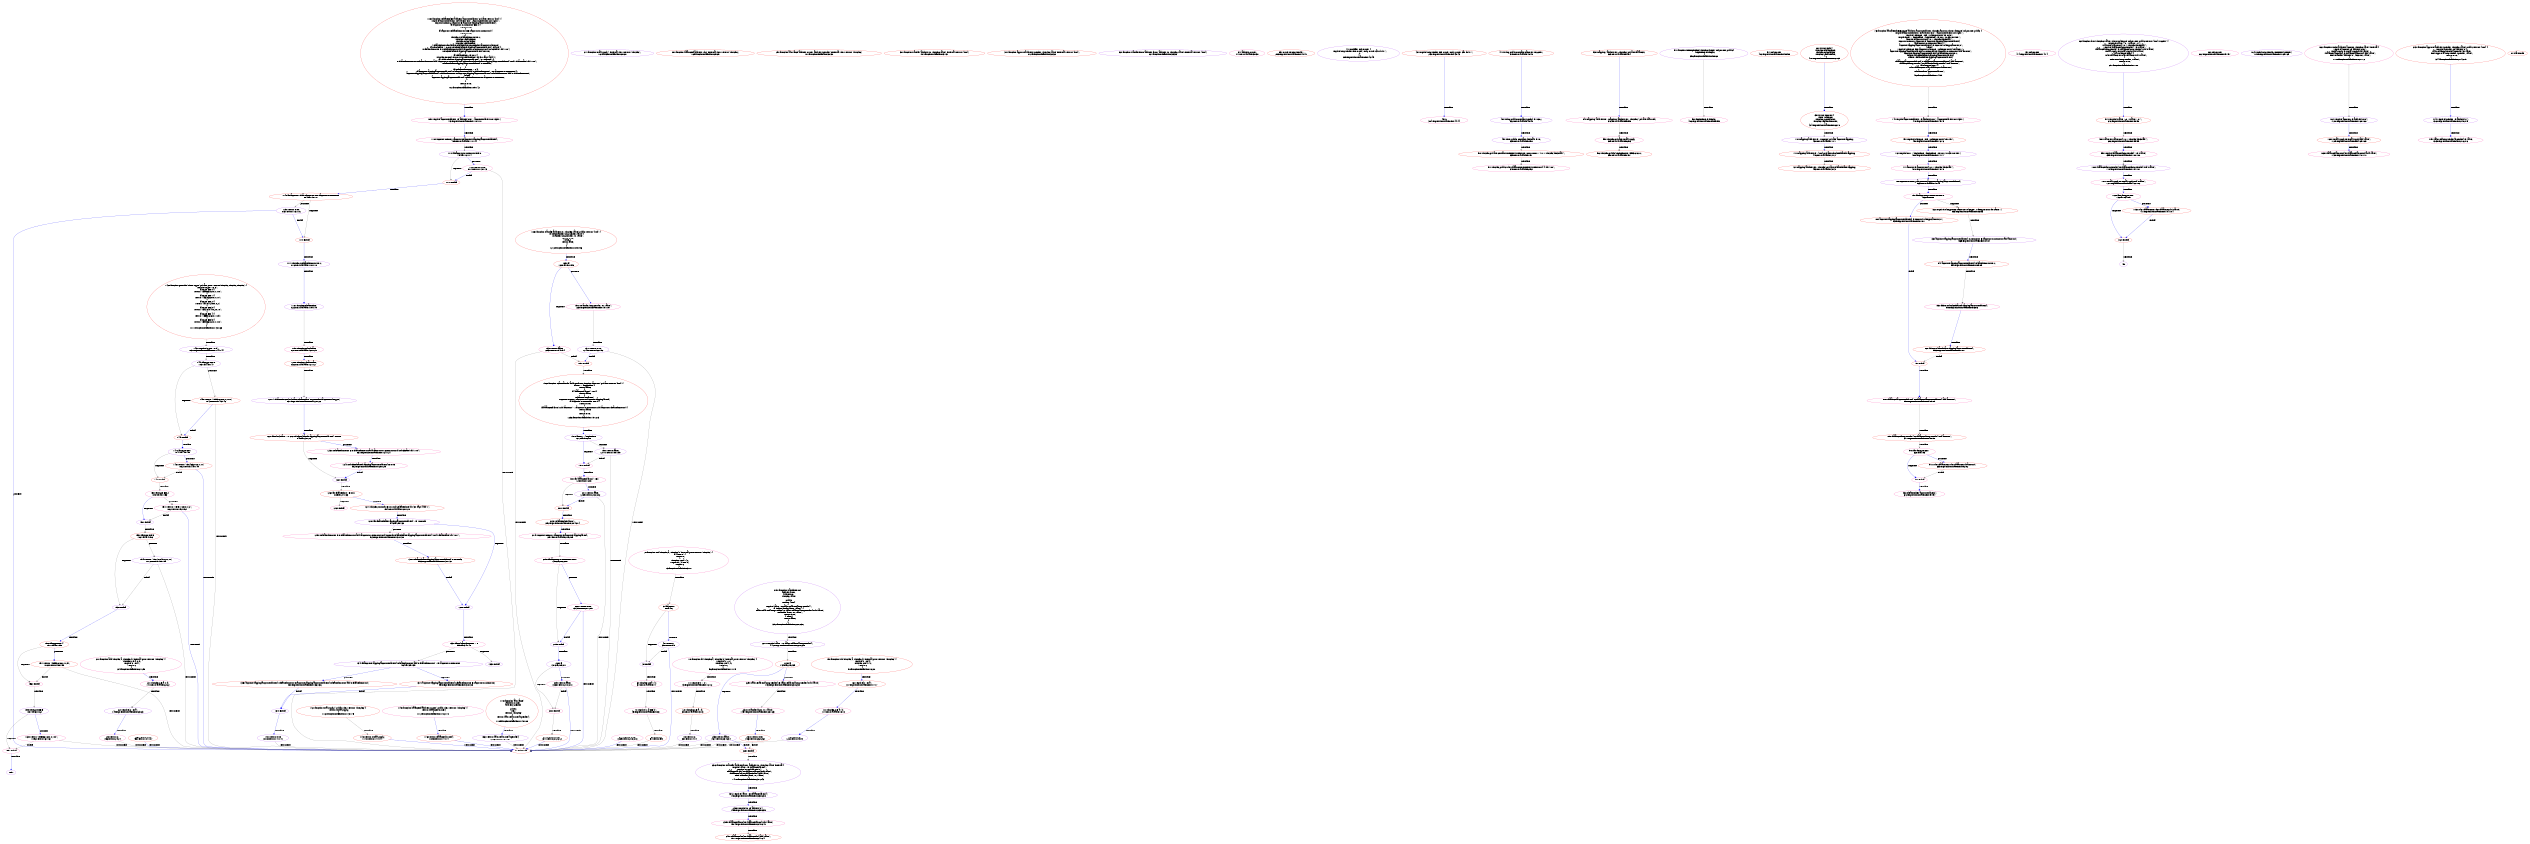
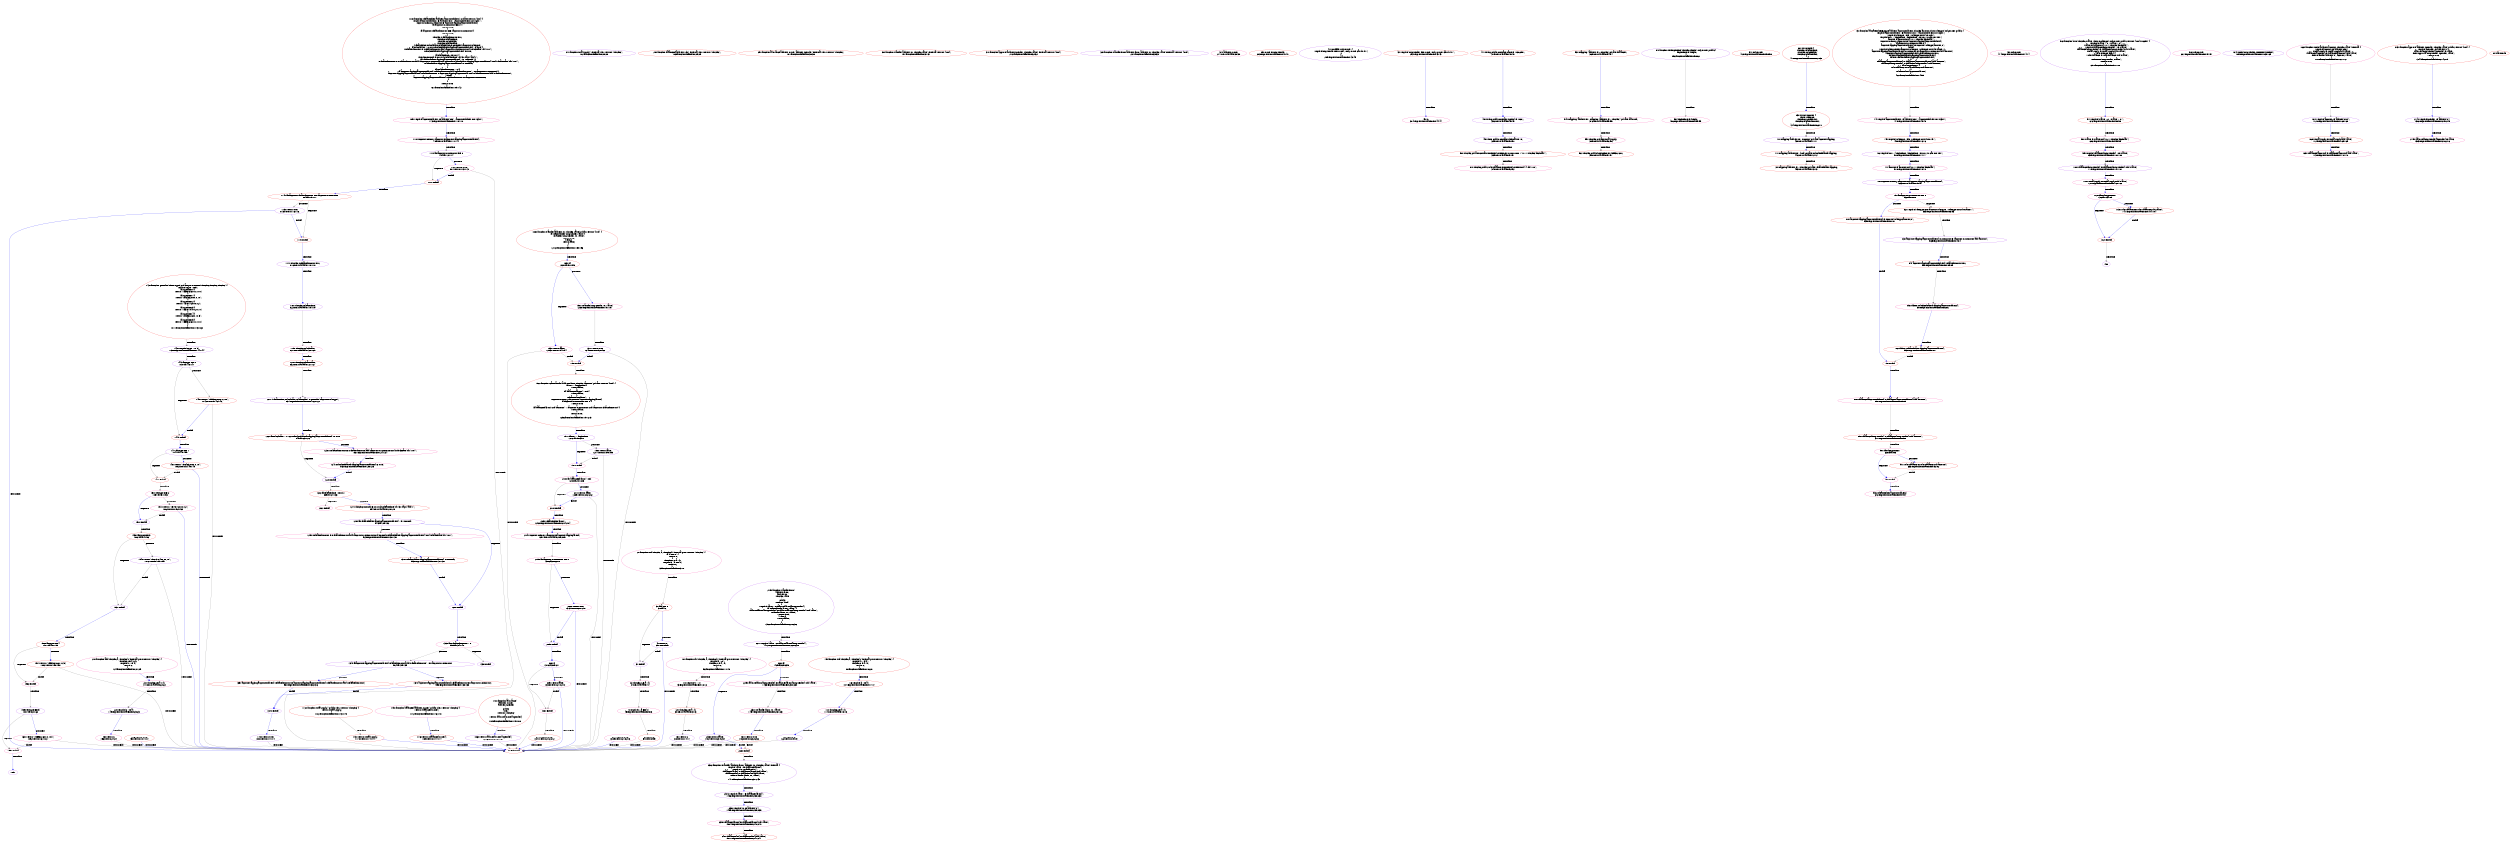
edge "115_ return true; 813-return-116-116" -> "0_ exit_node": label "pos_exit" -> "return_exit"
